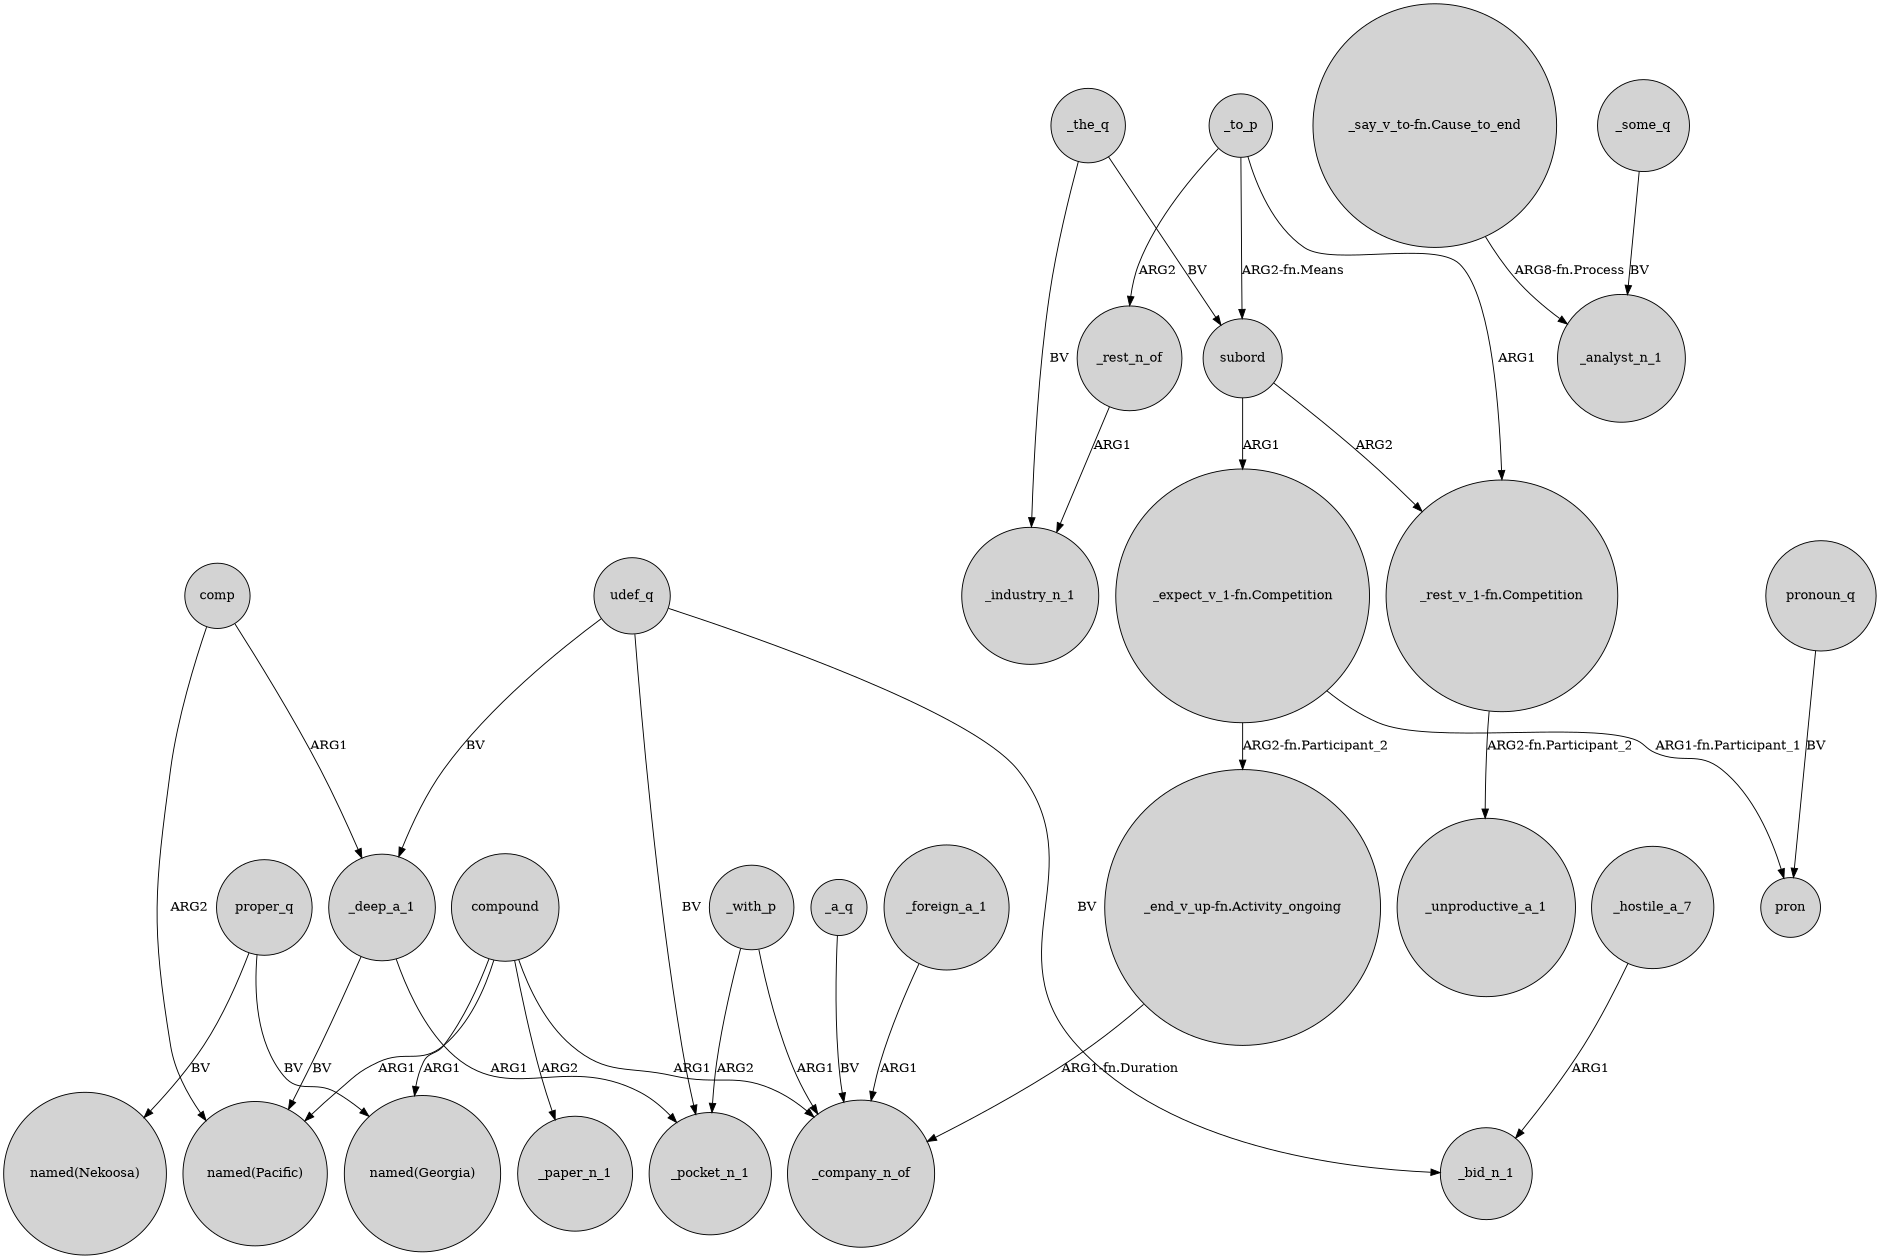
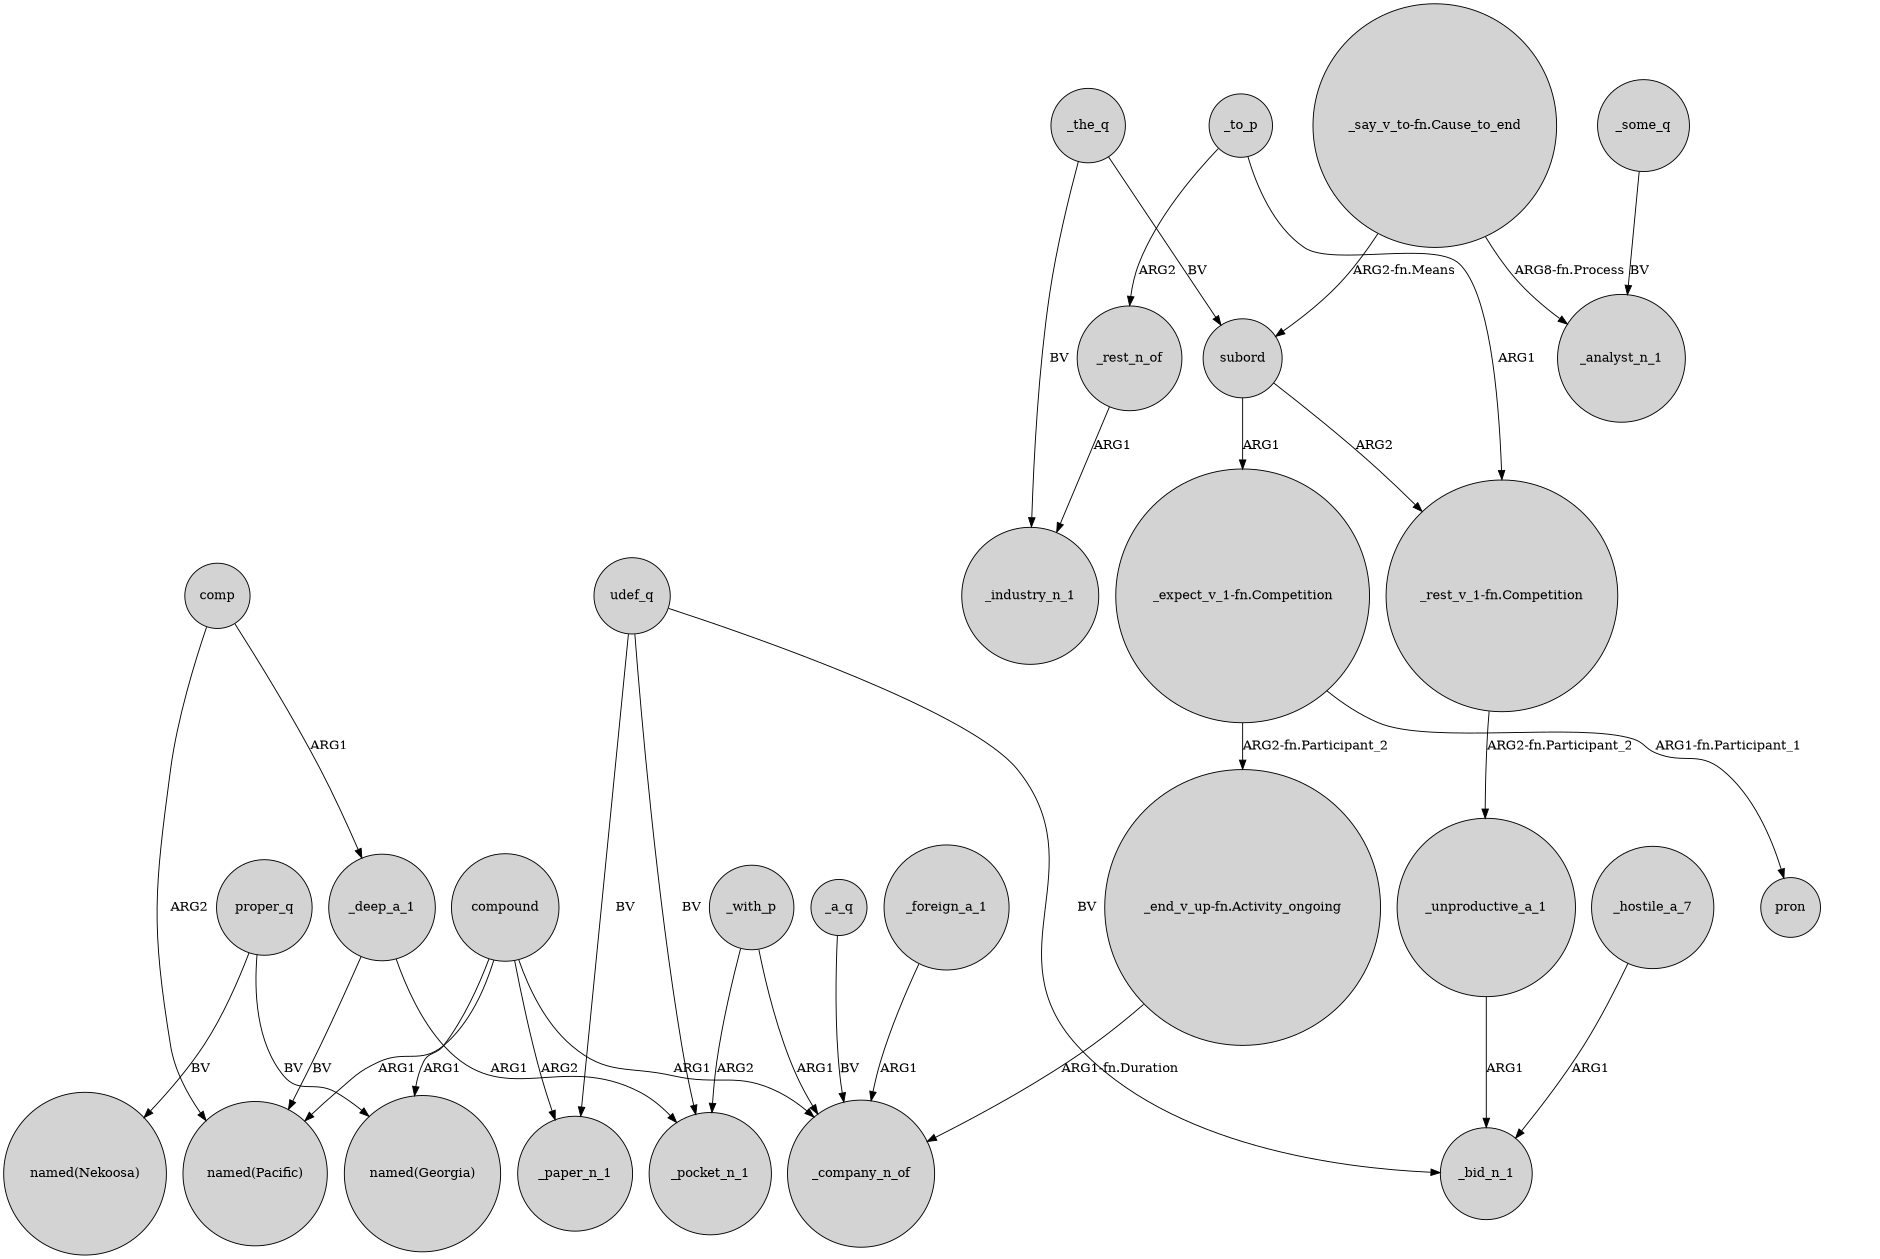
edge "_to_p" -> "subord": now "_say_v_to-fn.Cause_to_end" -> "subord"
node "pronoun_q": removed
edge "udef_q" -> "_deep_a_1": now "udef_q" -> "_paper_n_1"
edge "_unproductive_a_1" -> "_bid_n_1": added, label "ARG1"
